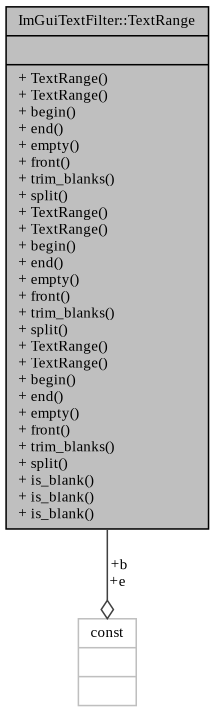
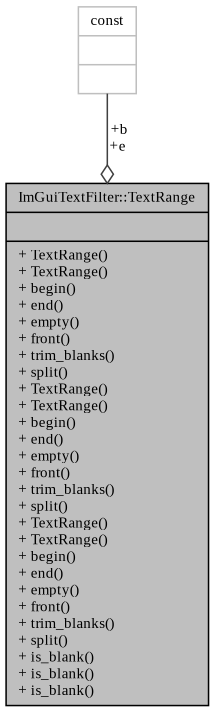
edge "ImGuiTextFilter::TextRange" -> "const": reversed
